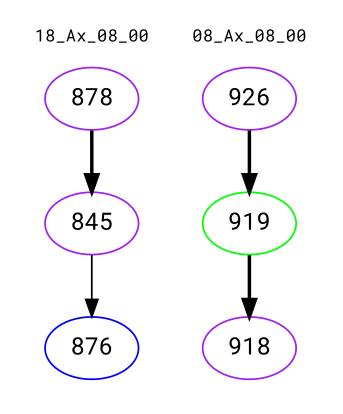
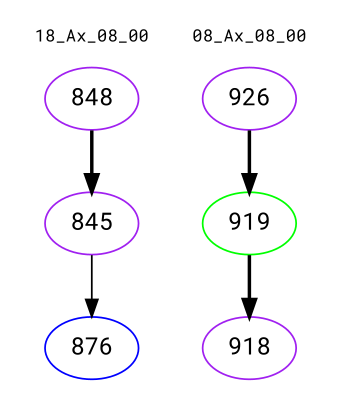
node "878": label "878" -> "848"
